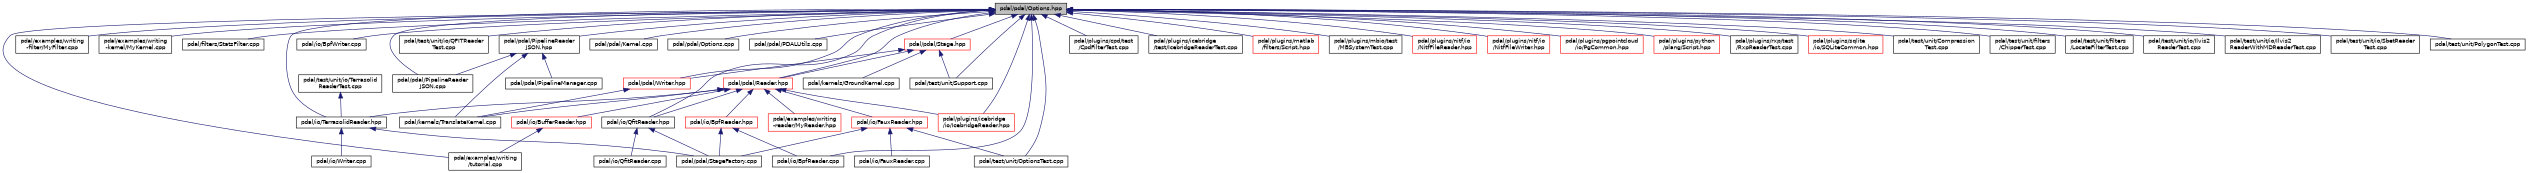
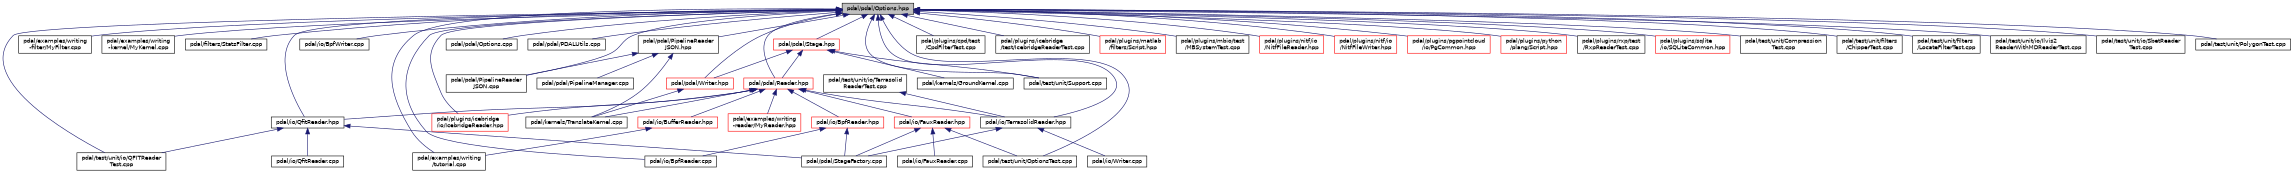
node "pdal/pdal/Kernel.cpp": removed
node "pdal/test/unit/io/Ilvis2 ReaderTest.cpp": removed
edge "pdal/test/unit/io/QFITReader Test.cpp" -> "pdal/io/QfitReader.hpp": added
